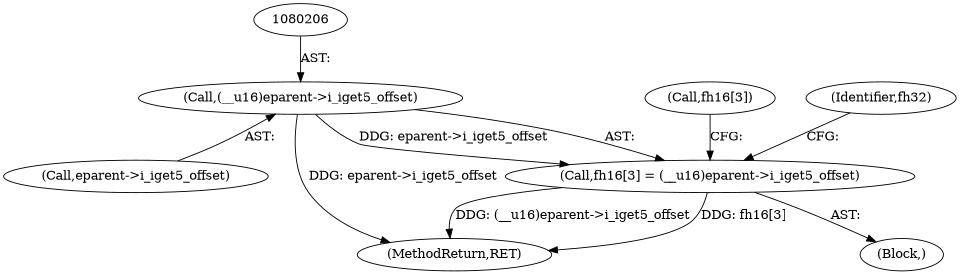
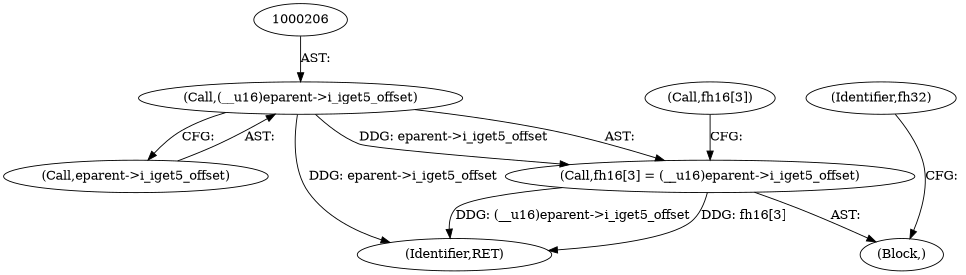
node "1080206": label "1080206" -> "1000206"
edge "(Call,(__u16)eparent->i_iget5_offset)" -> "(Call,eparent->i_iget5_offset)": added, label "CFG:"
edge "(Identifier,fh32)" -> "(Call,fh16[3] = (__u16)eparent->i_iget5_offset)": now "(Identifier,fh32)" -> "(Block,)"
node "(MethodReturn,RET)": label "(MethodReturn,RET)" -> "(Identifier,RET)"
